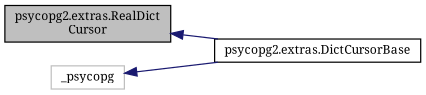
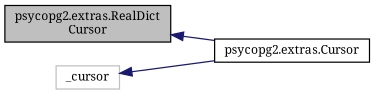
node "psycopg2.extras.DictCursorBase": label "psycopg2.extras.DictCursorBase" -> "psycopg2.extras.Cursor"
node "_psycopg": label "_psycopg" -> "_cursor"
